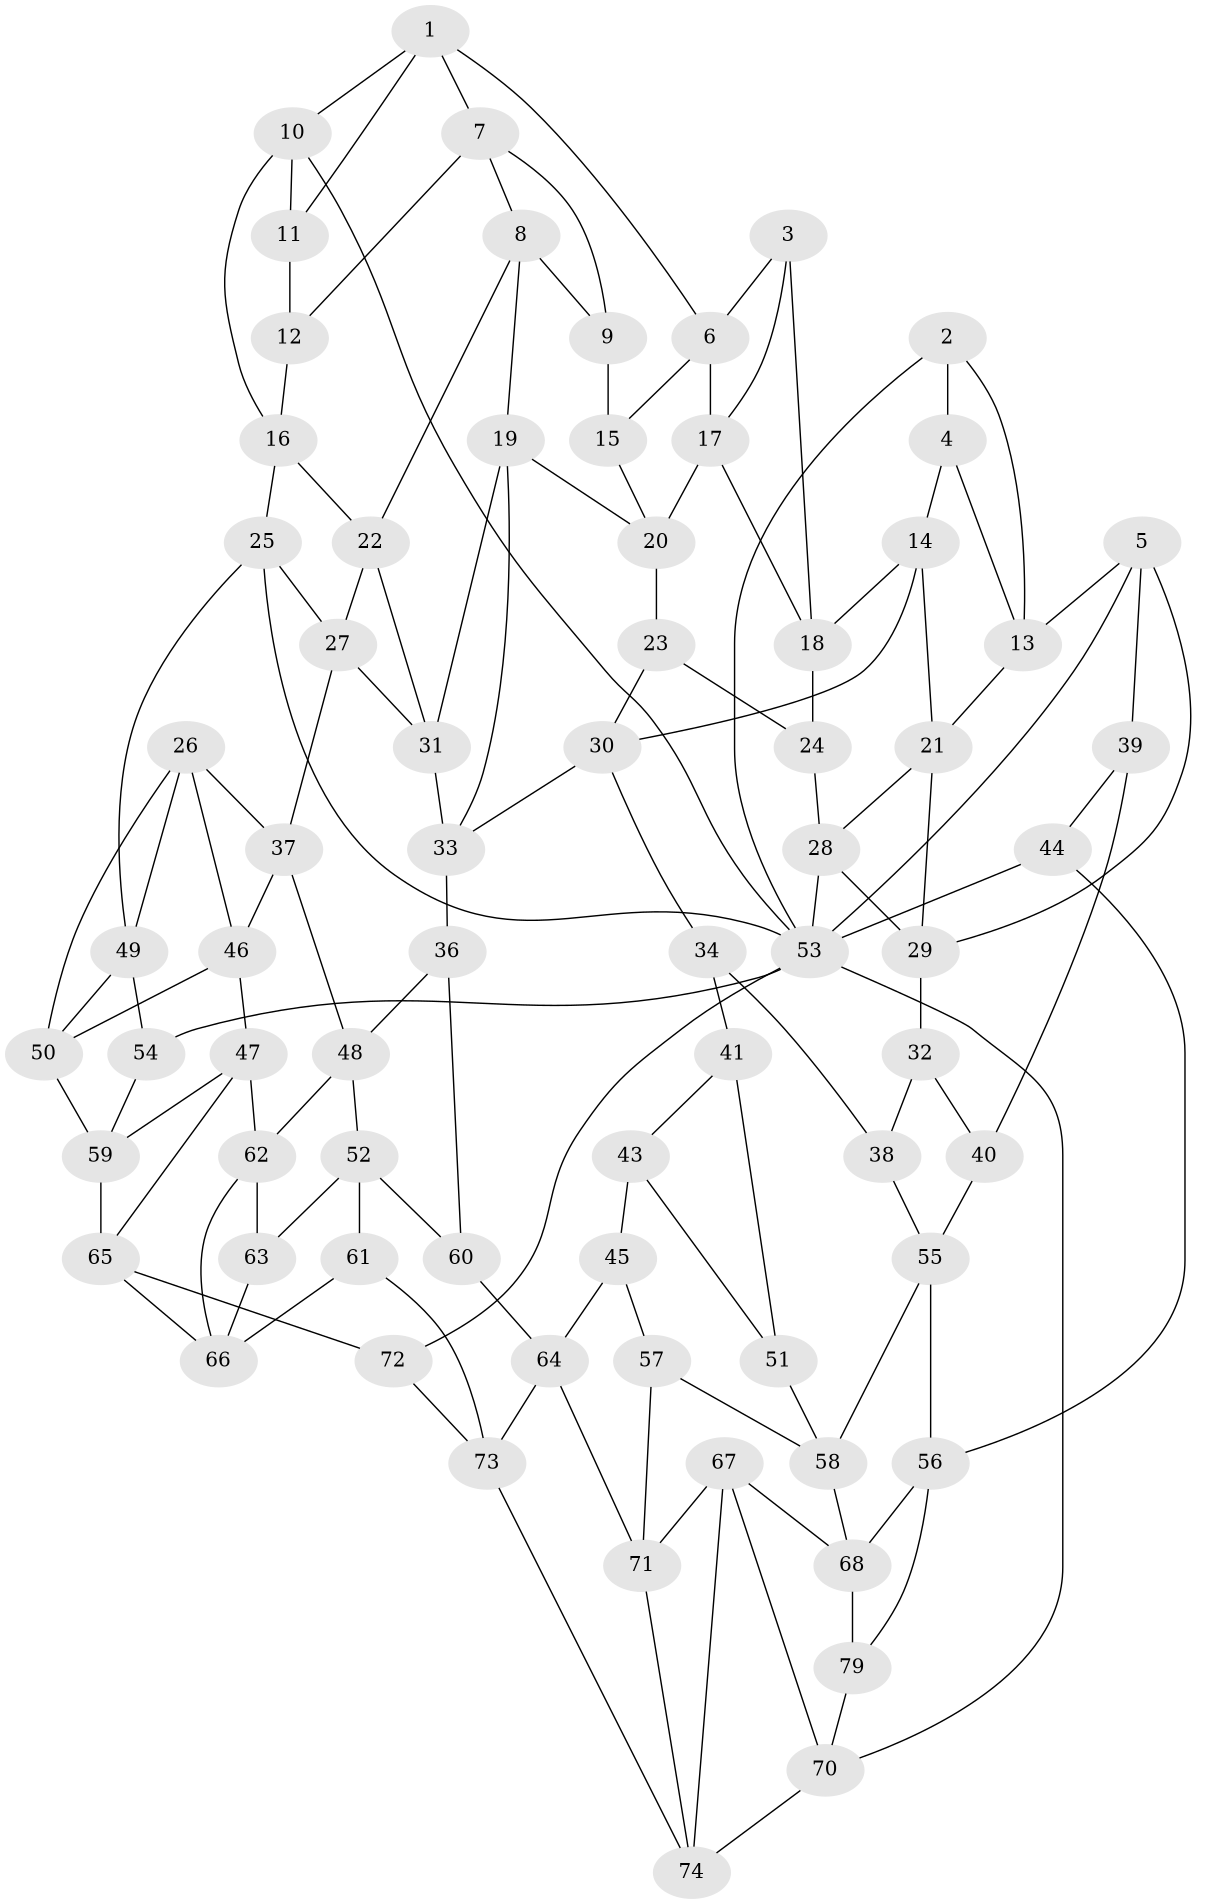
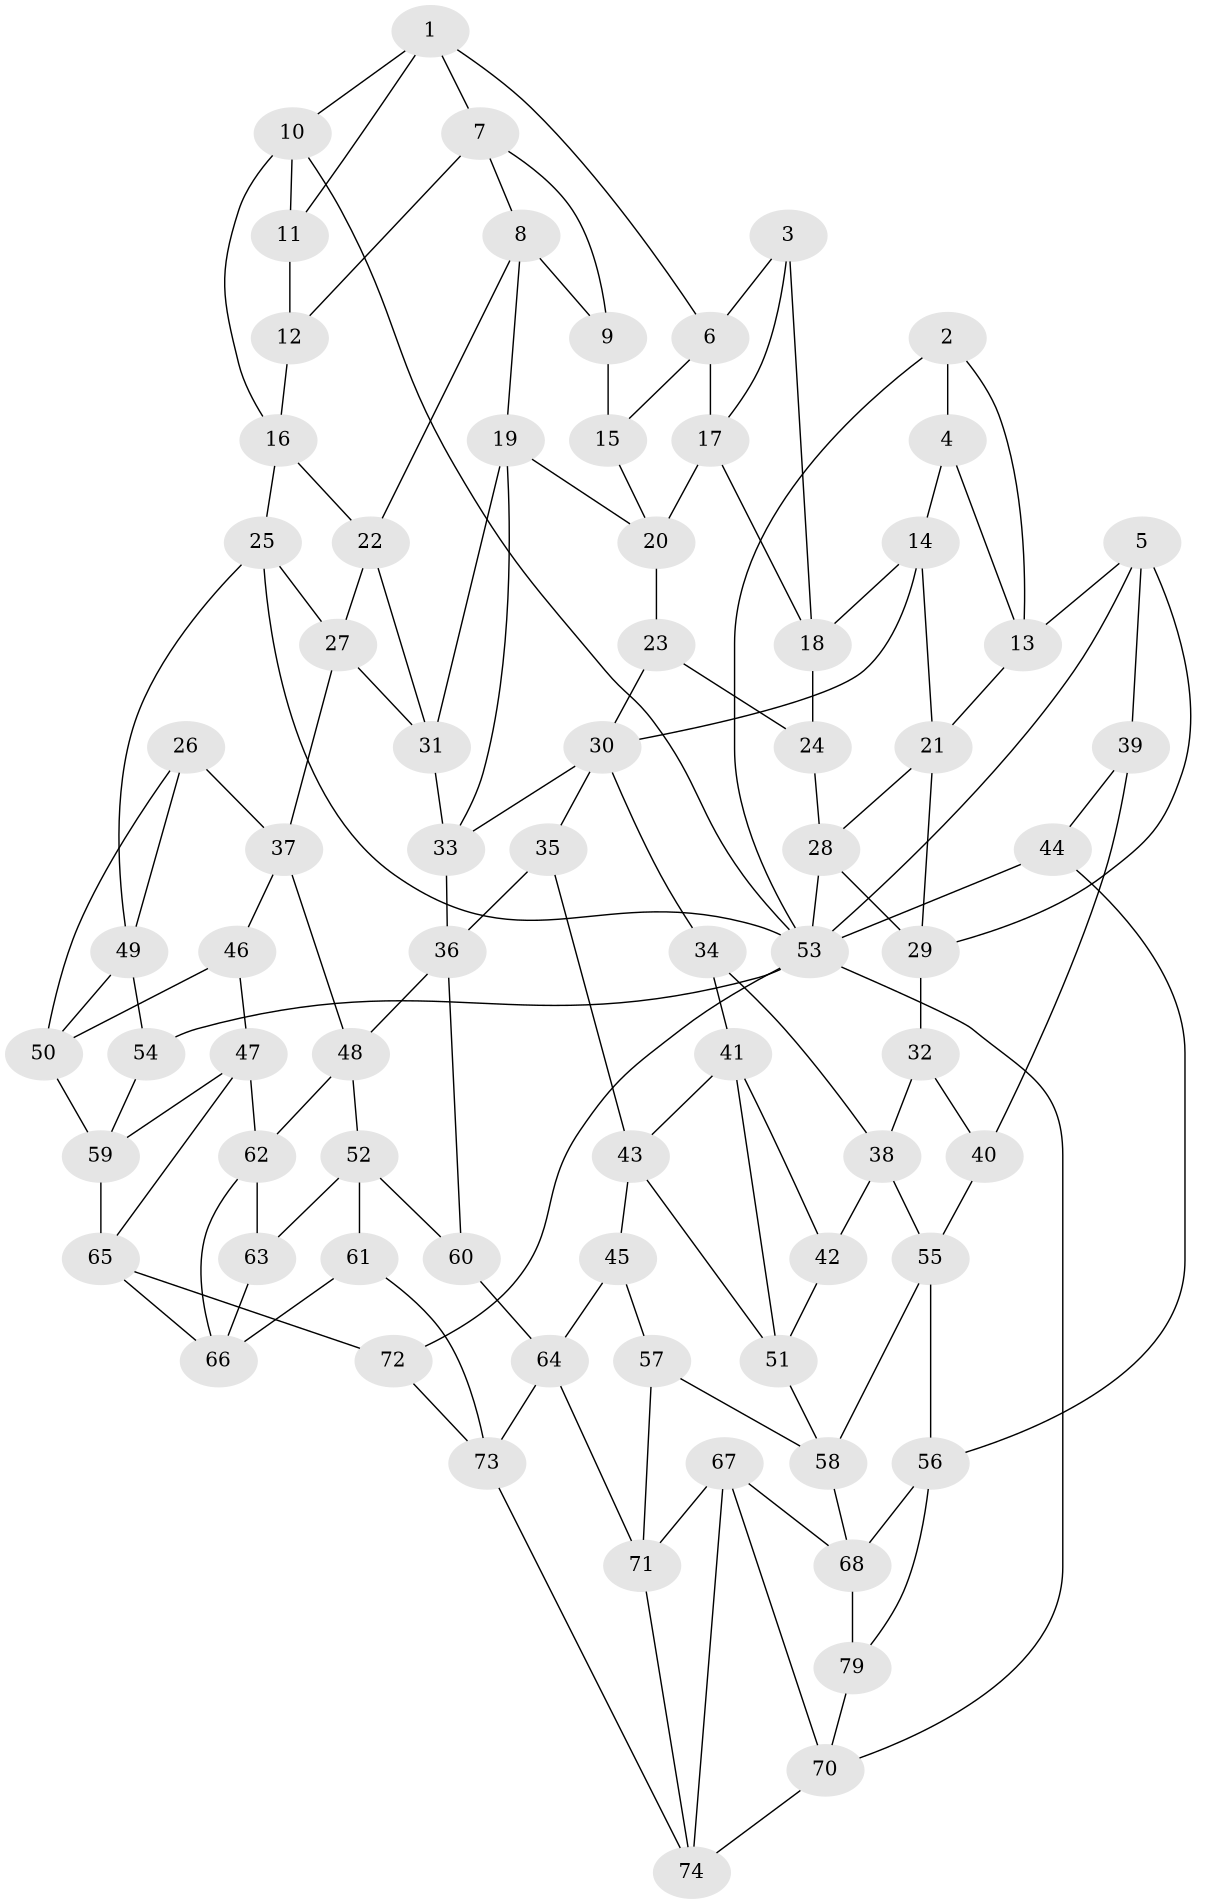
edge "26" -- "46": removed
node "35": added
node "42": added
